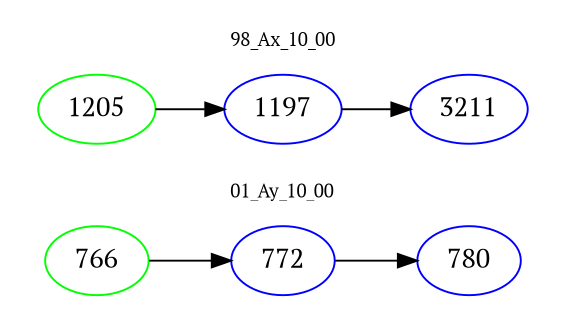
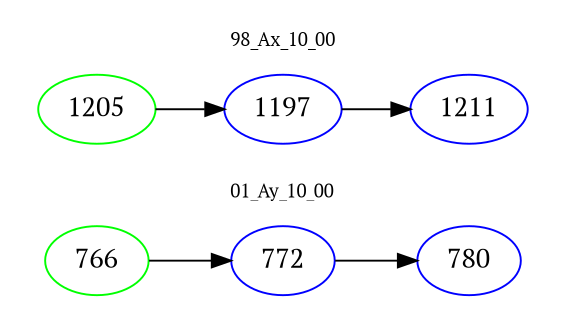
node "3211": label "3211" -> "1211"
